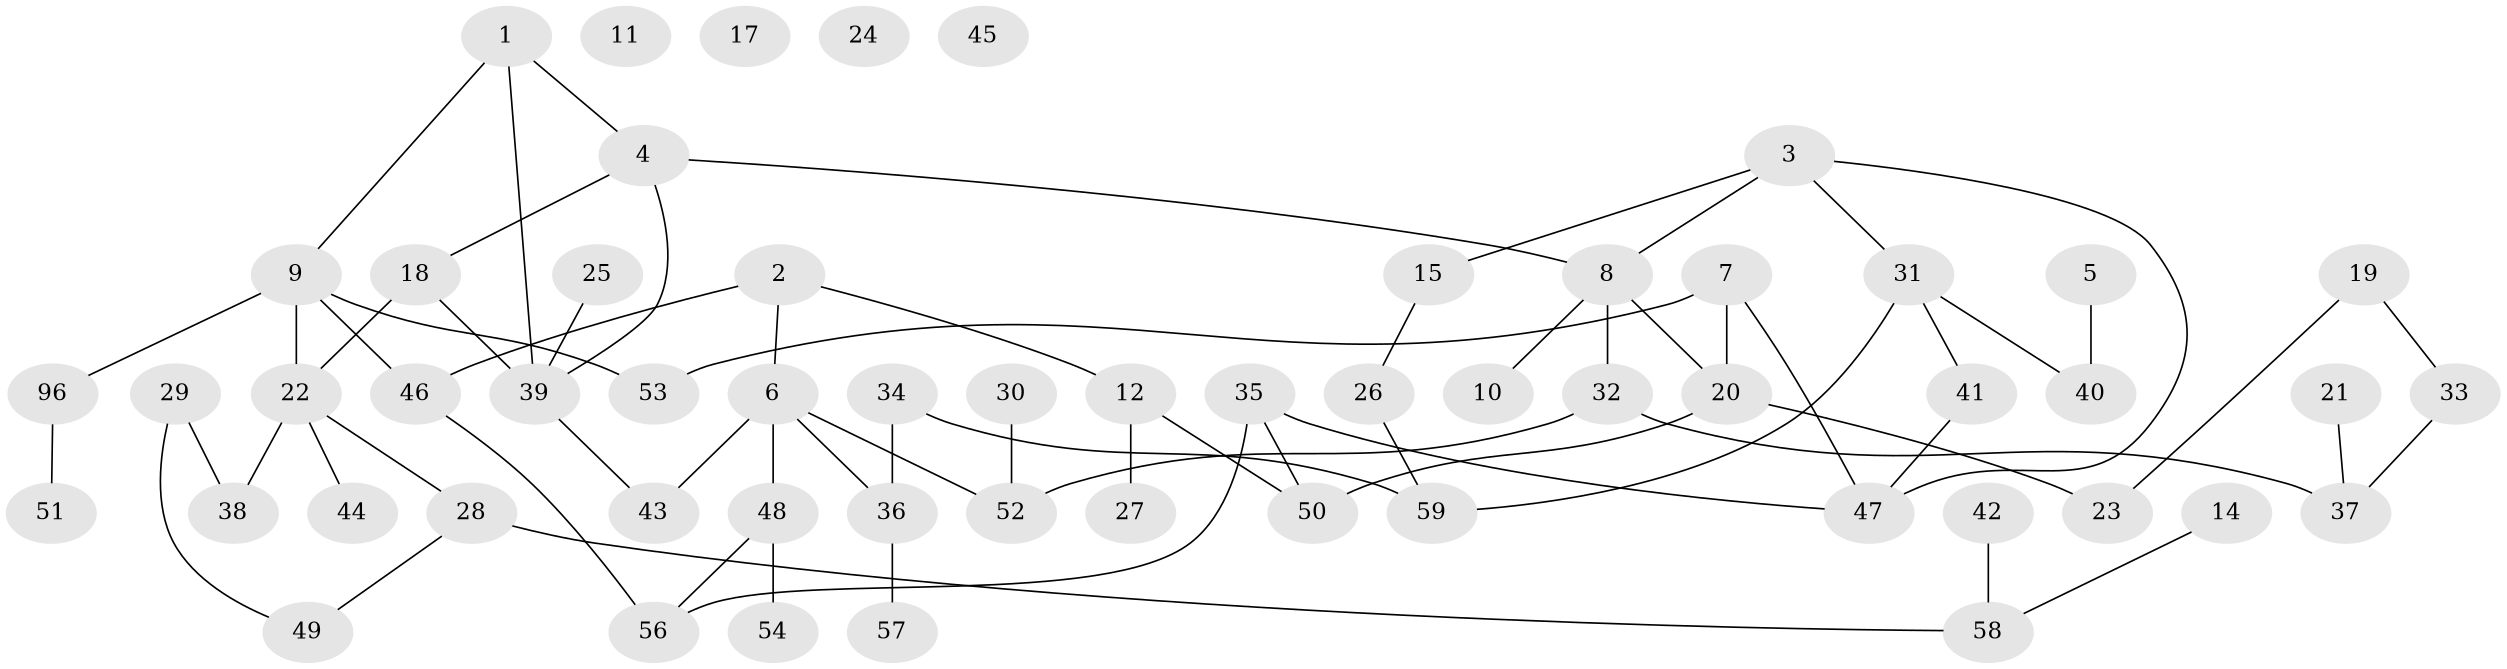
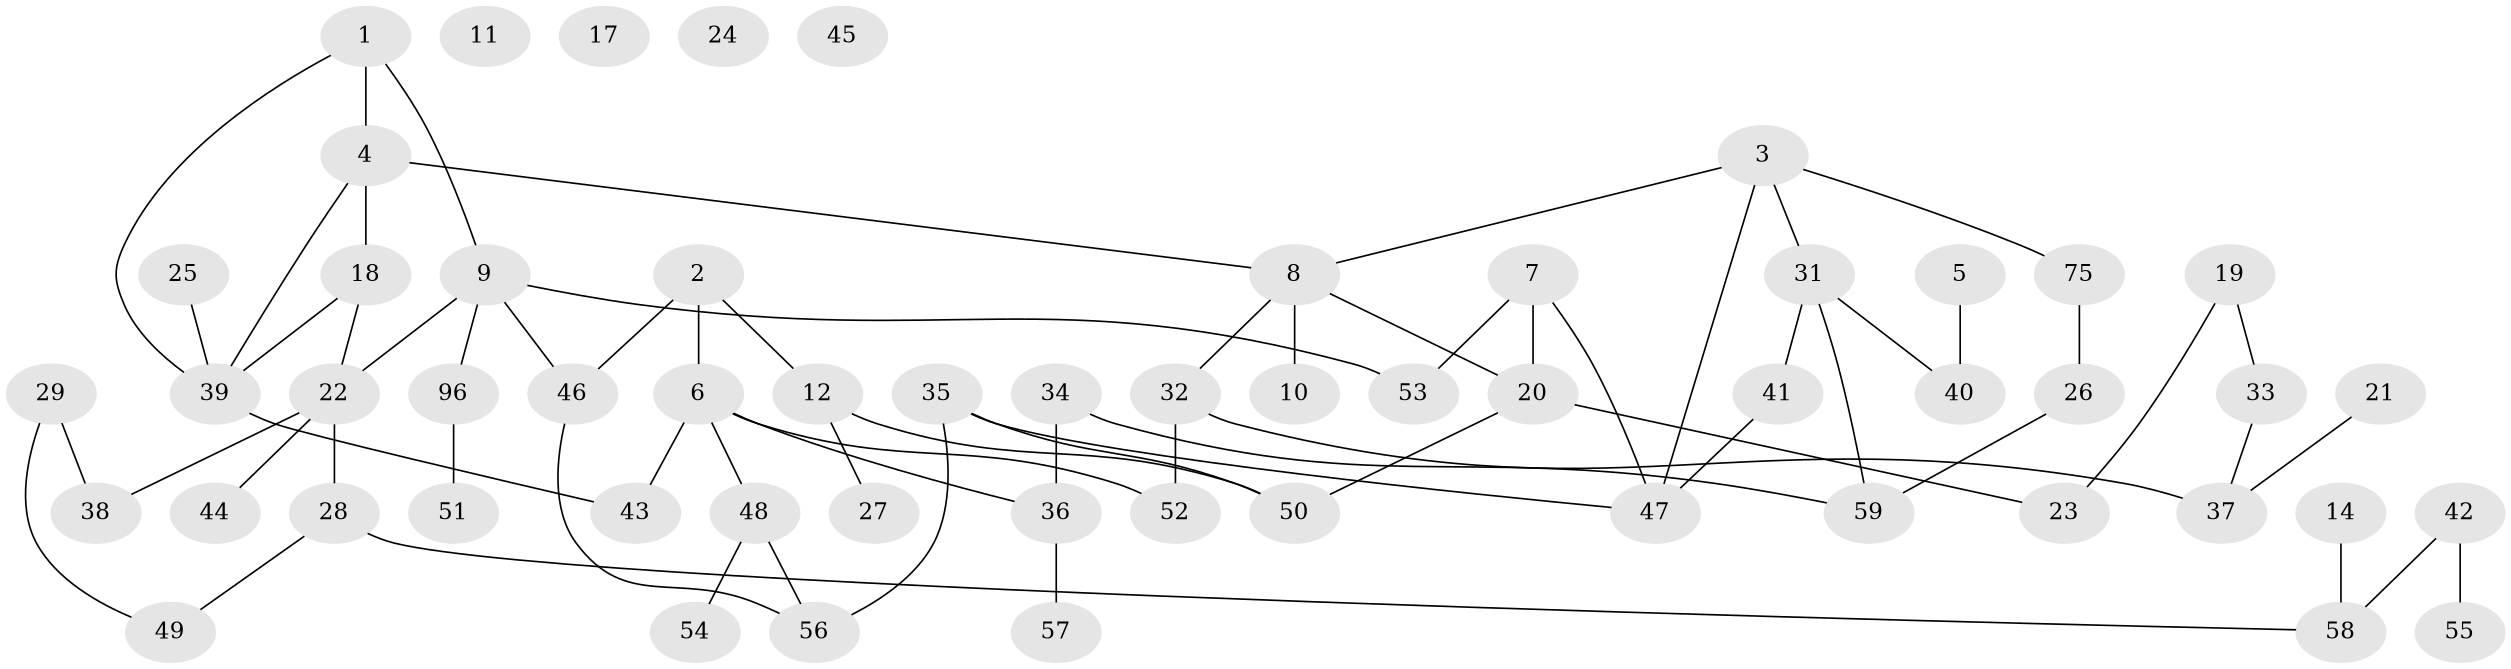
node "15": label "15" -> "75"
node "30": removed
node "55": added
